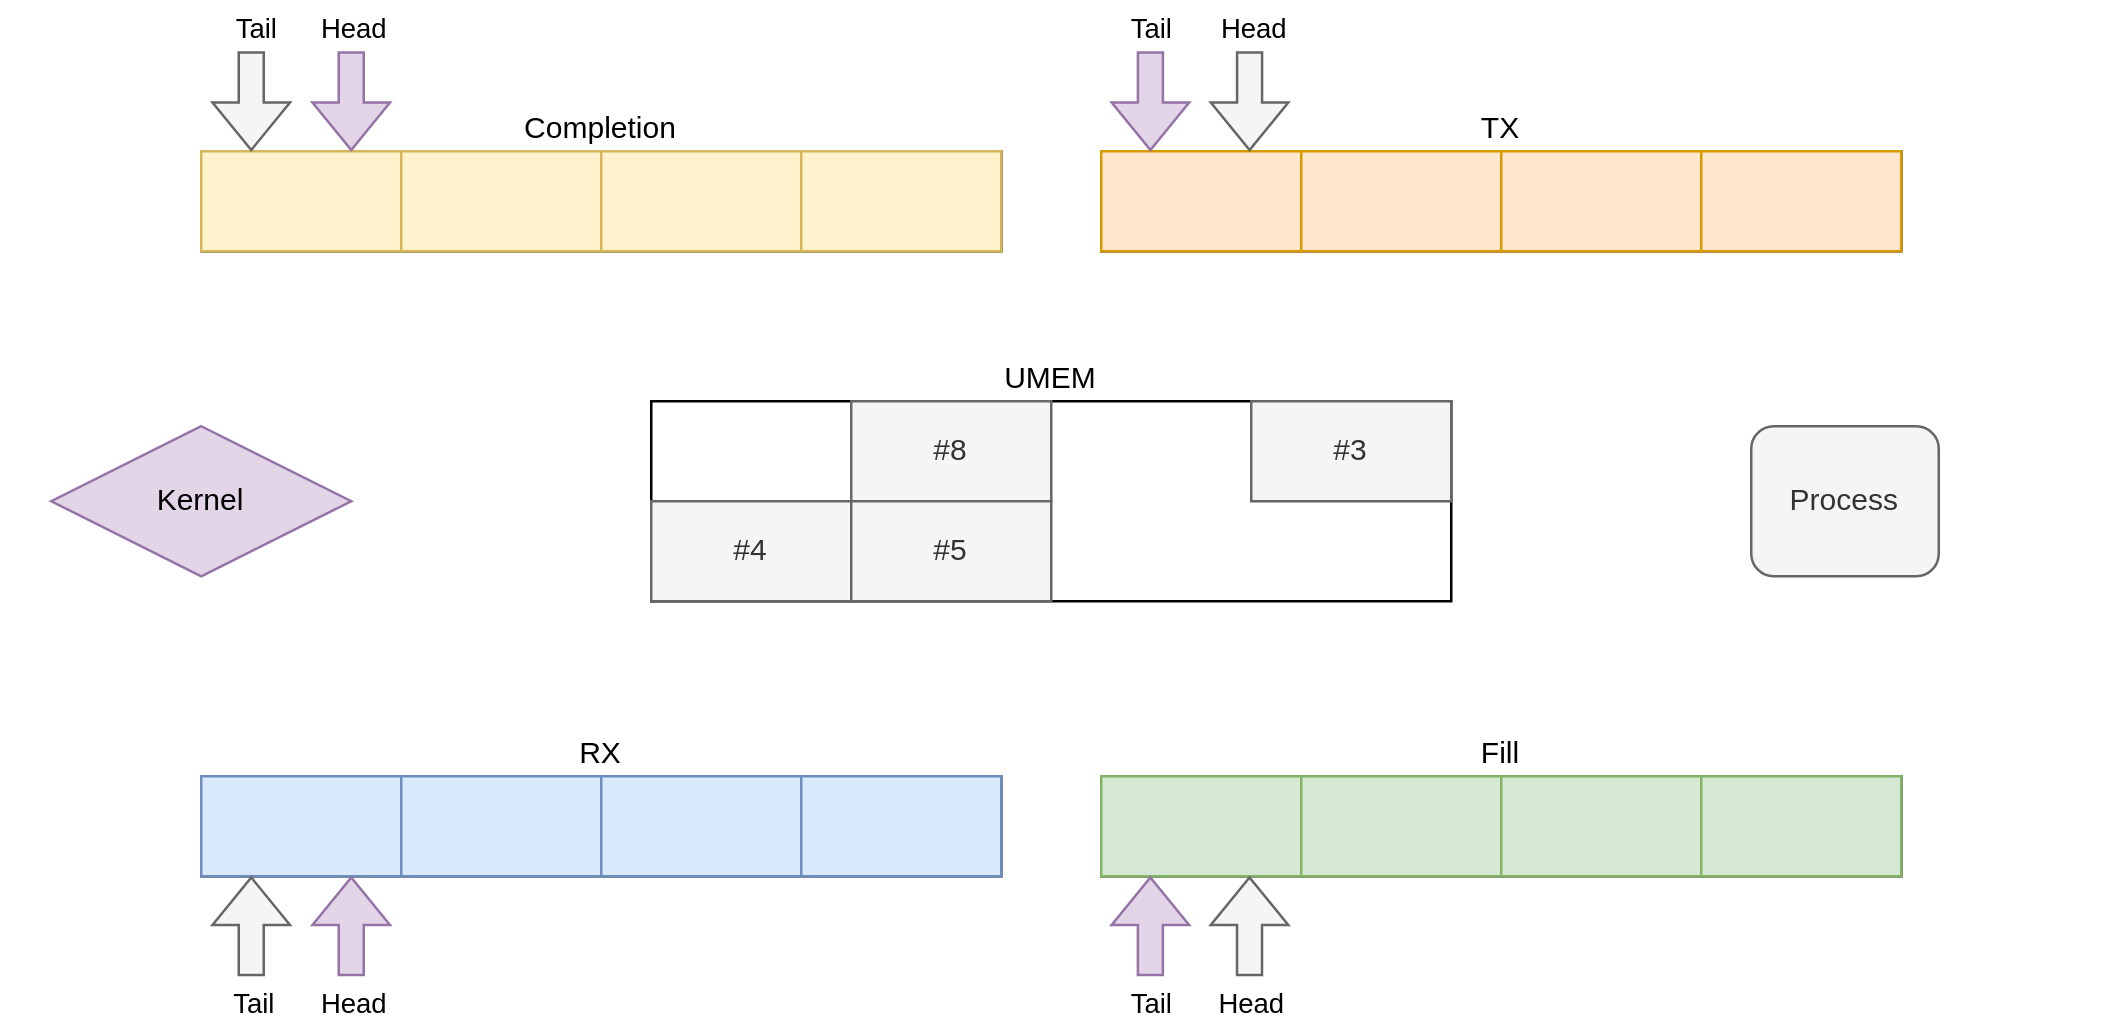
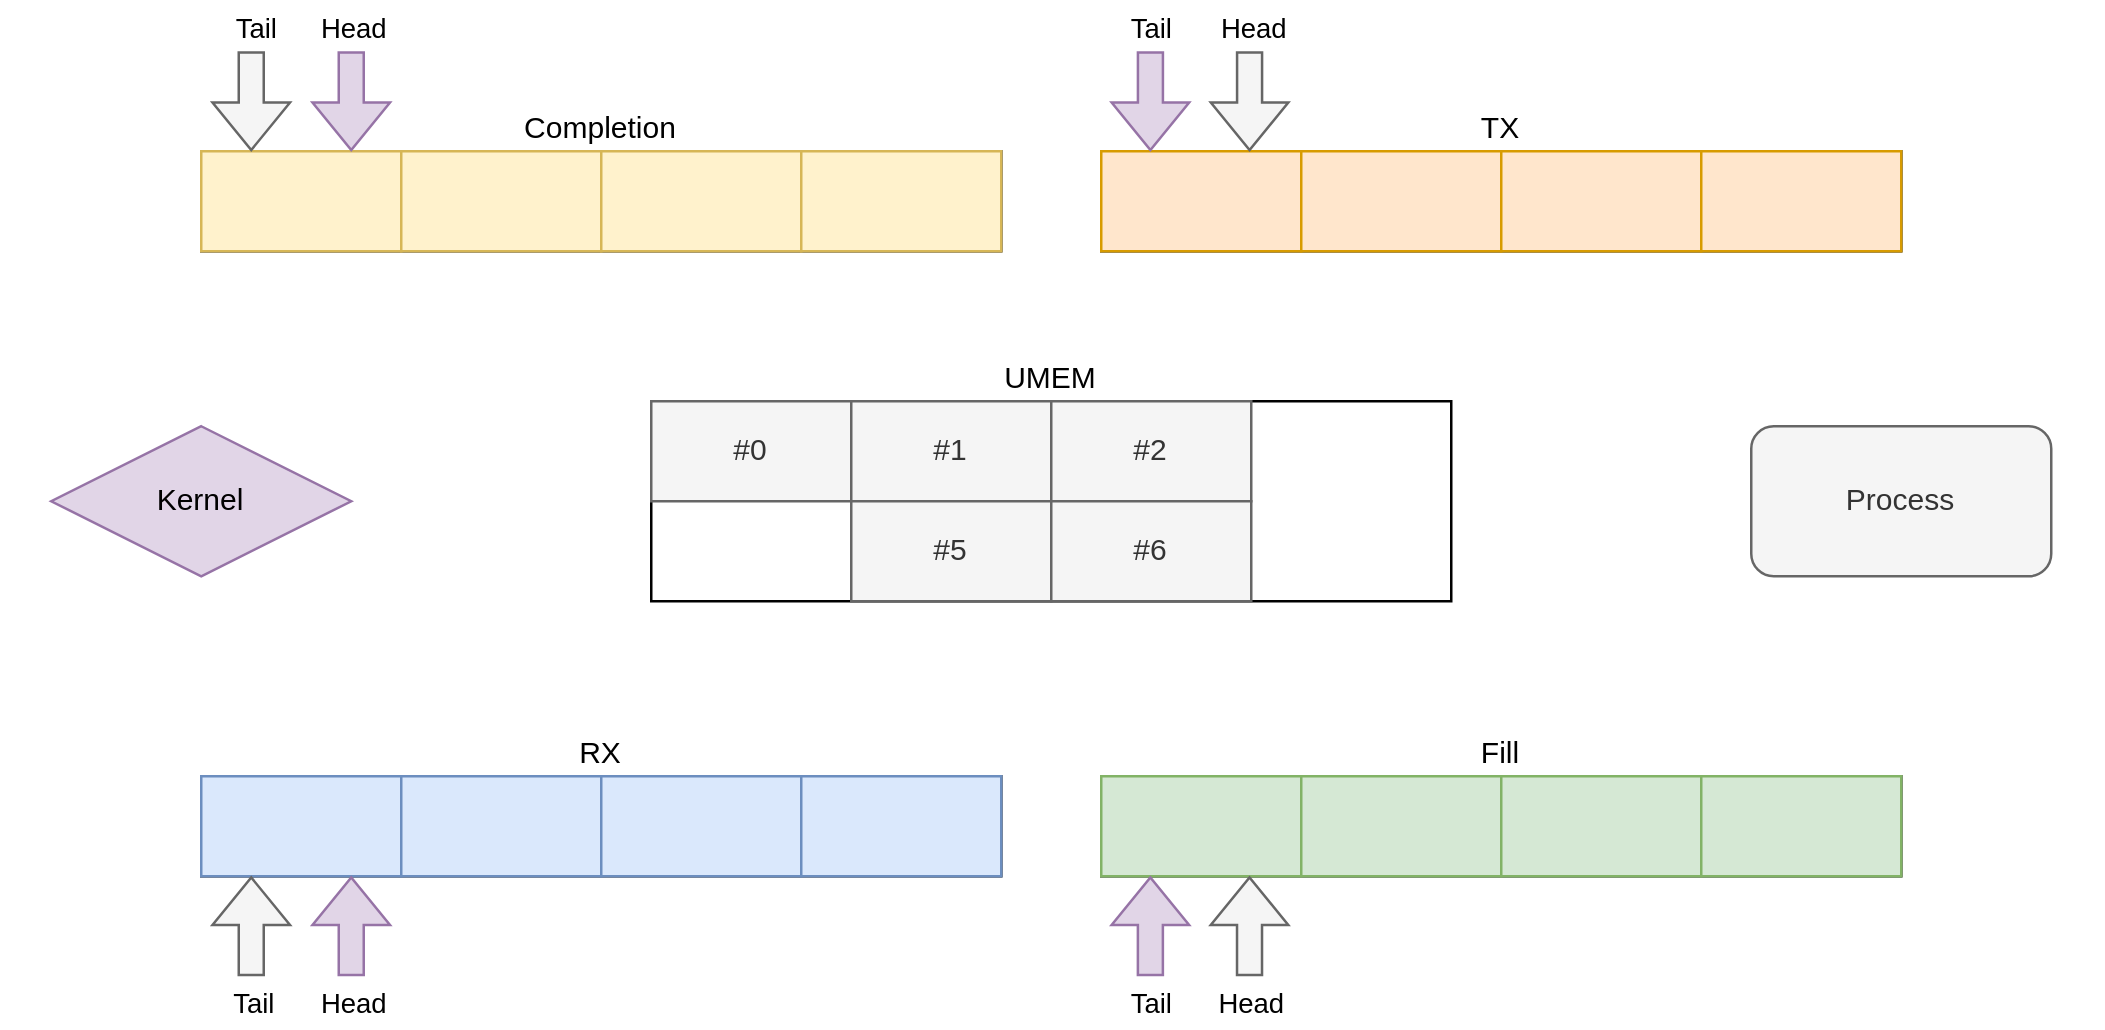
node "#0": added
node "#8": label "#8" -> "#1"
node "#2": added
node "#3": removed
node "Process": size 188x150 -> 300x150
node "#4": removed
node "#6": added
